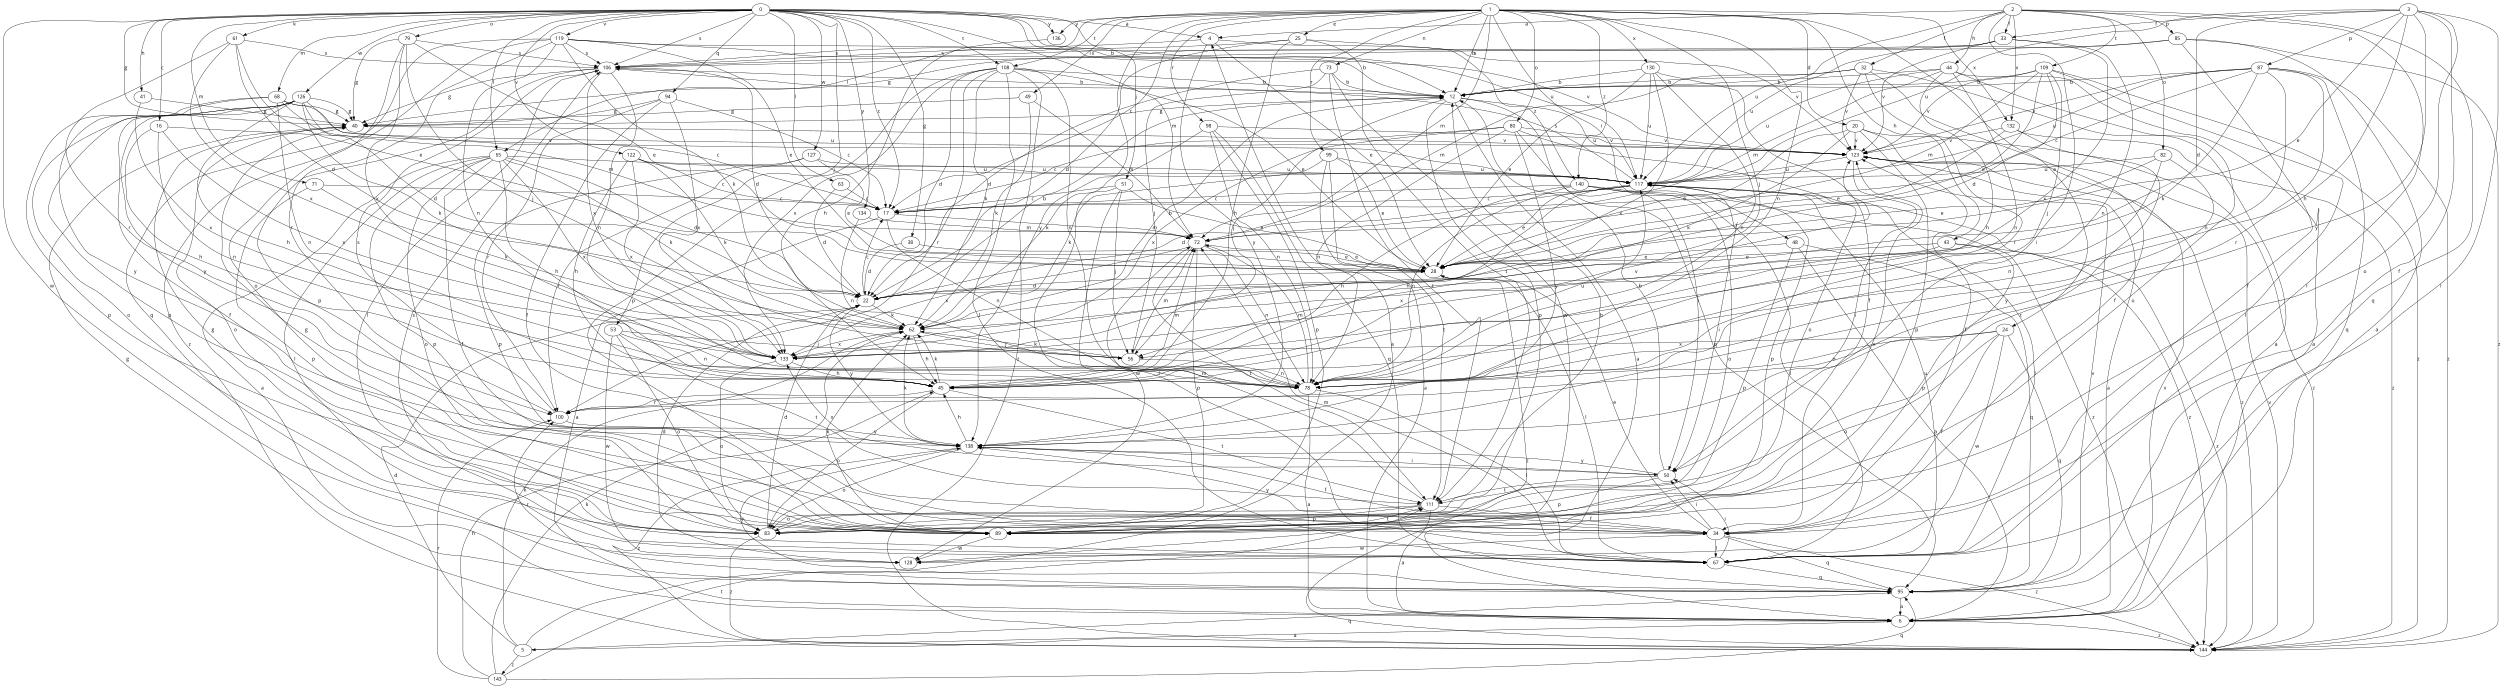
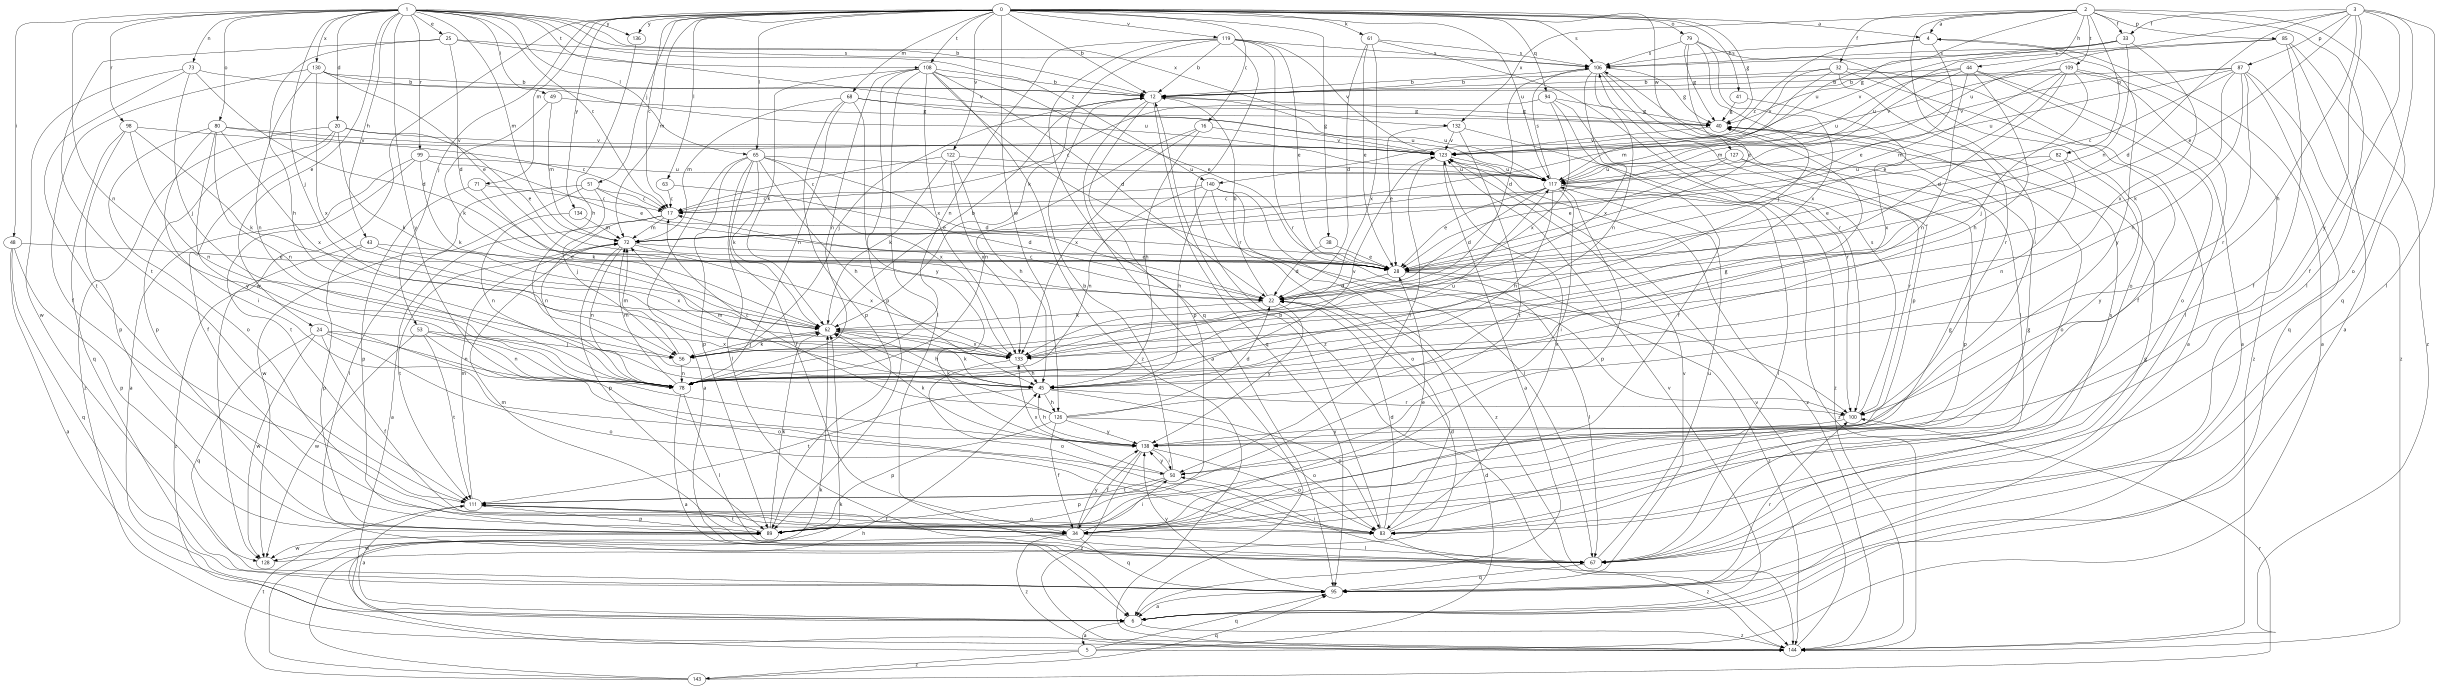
edge "33" -> "78": now "33" -> "28"
edge "126" -> "45": reversed
edge "65" -> "83": removed, label "o"
